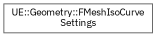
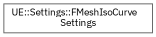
node "UE::Geometry::FMeshIsoCurve Settings": label "UE::Geometry::FMeshIsoCurve Settings" -> "UE::Settings::FMeshIsoCurve Settings"
